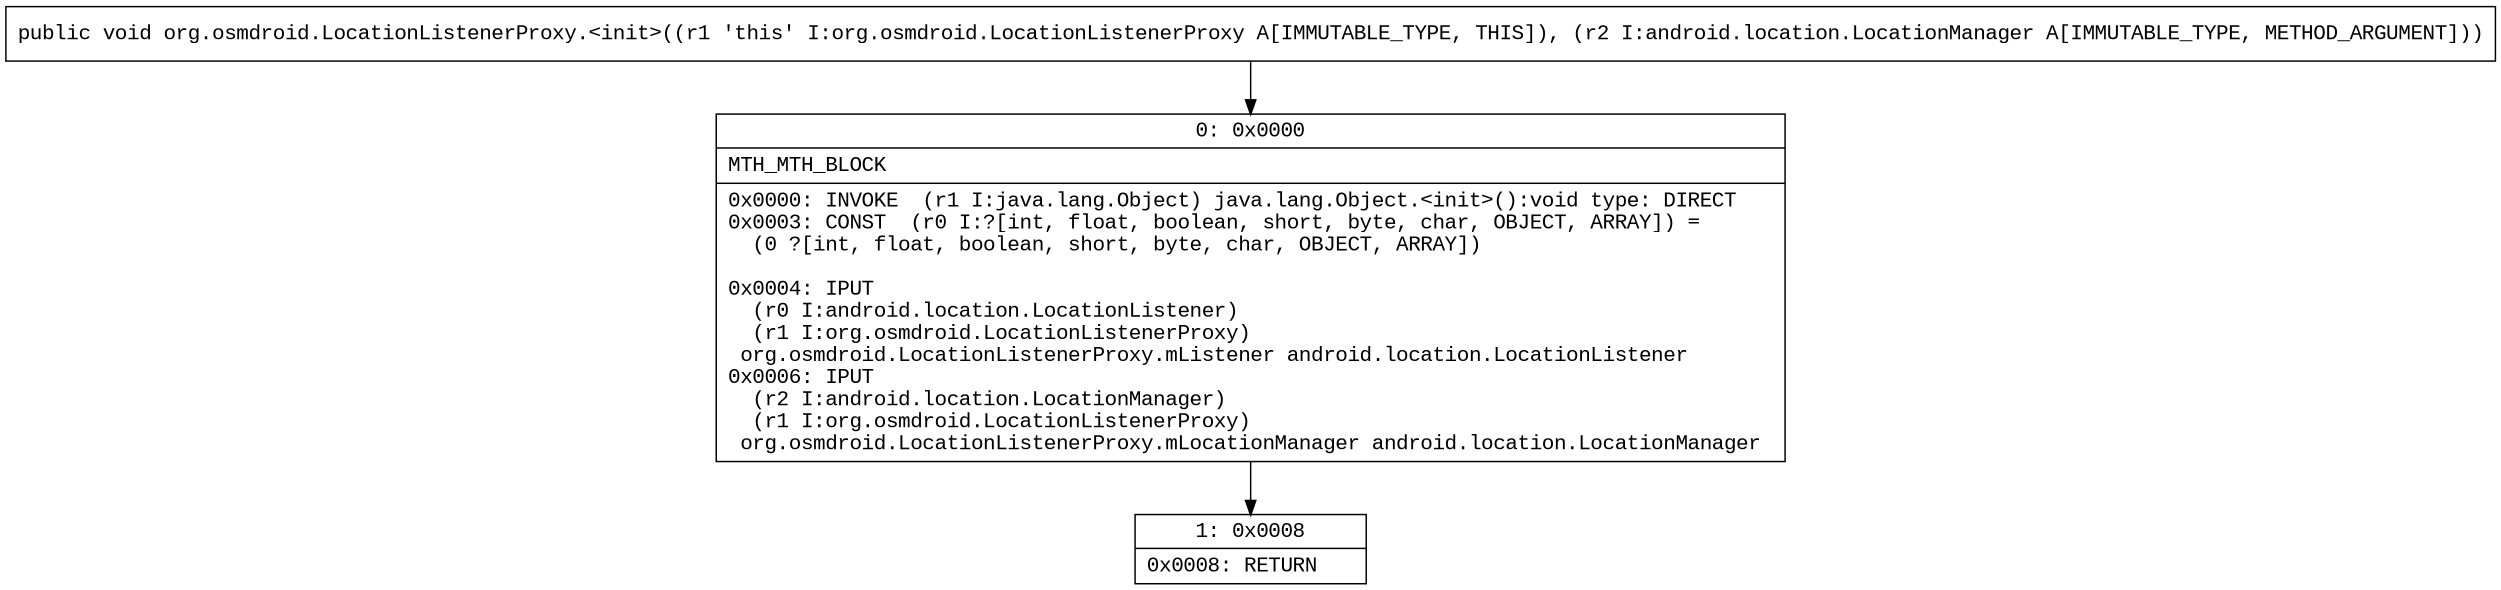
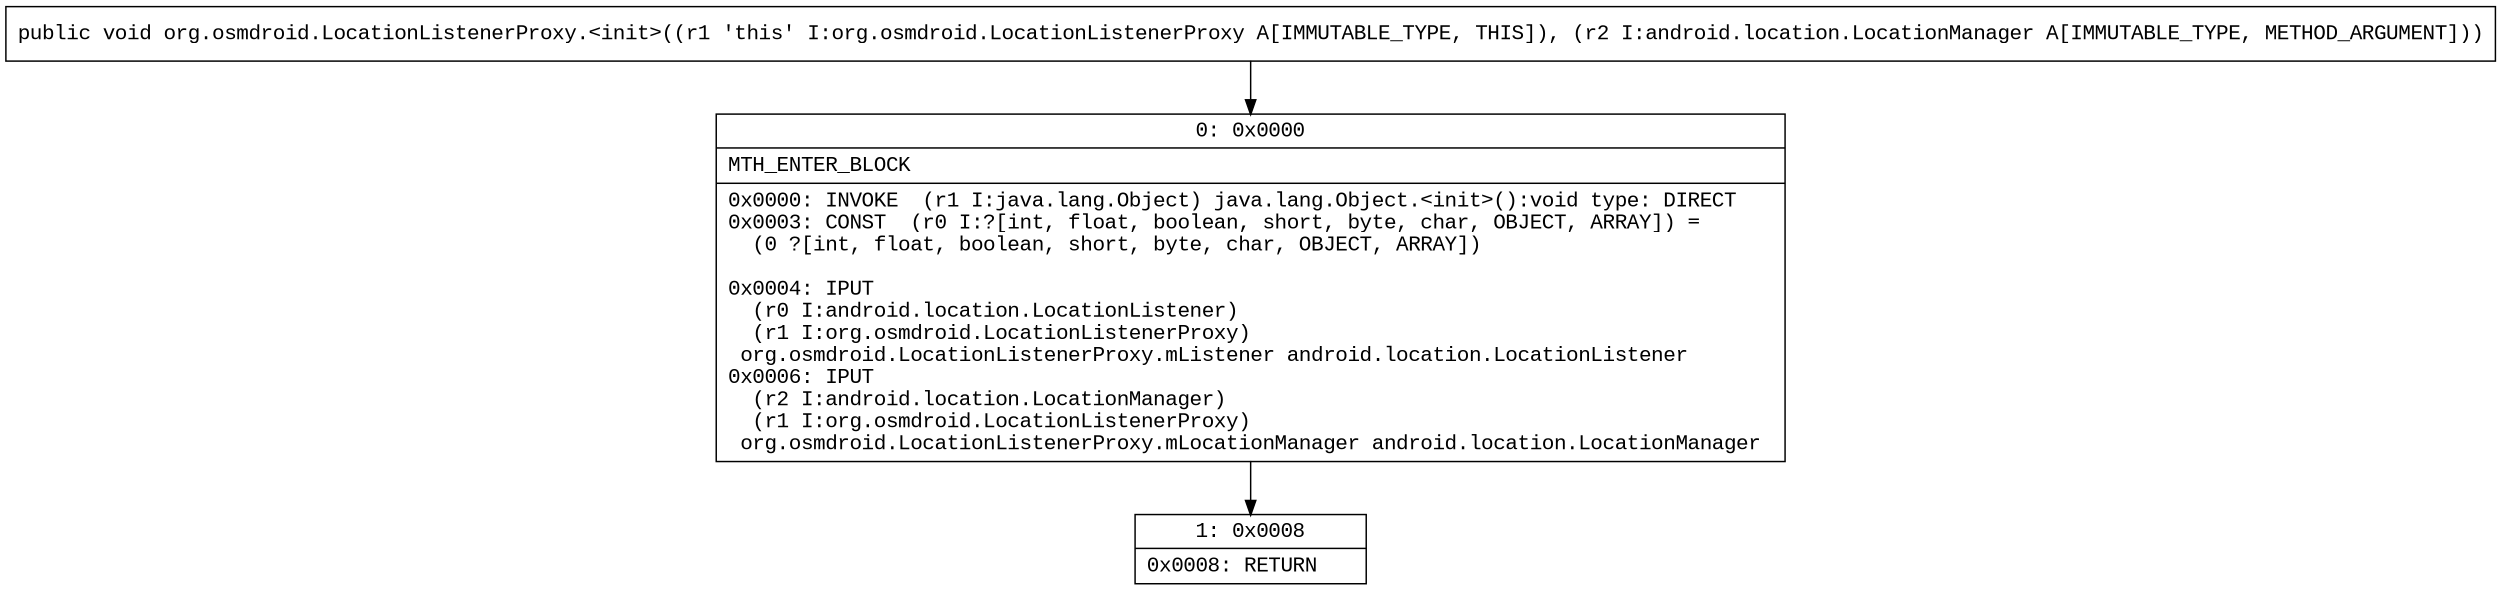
node "0: 0x0000": text "MTH_MTH_BLOCK" -> "MTH_ENTER_BLOCK"
